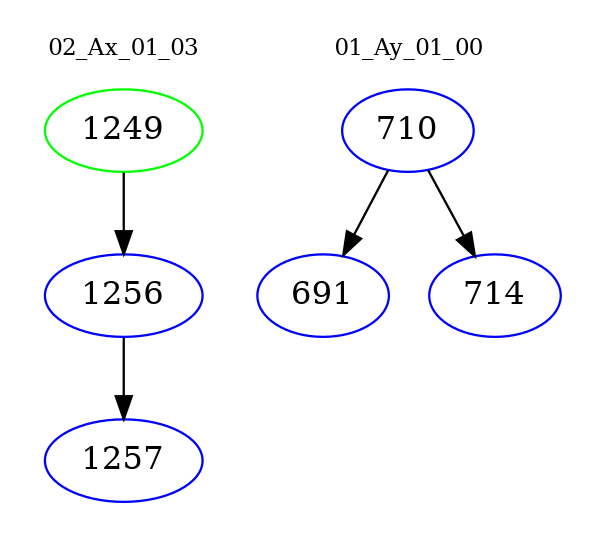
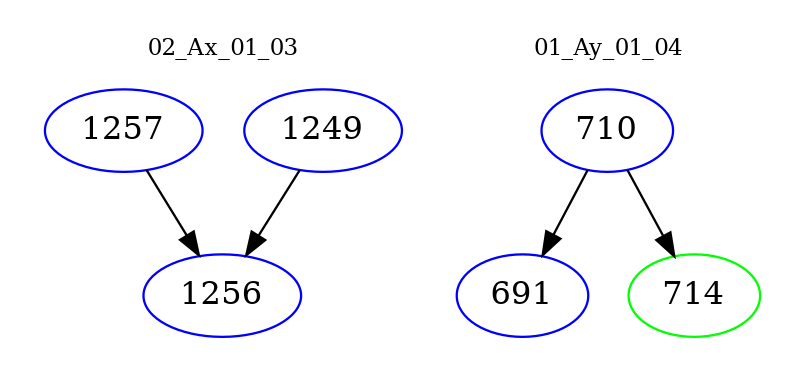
cluster "01_Ay_01_00": label "01_Ay_01_00" -> "01_Ay_01_04"
node "1249": color green -> blue
node "714": color blue -> green
edge "1256" -> "1257": reversed
